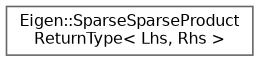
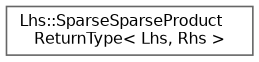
node "Eigen::SparseSparseProduct ReturnType< Lhs, Rhs >": label "Eigen::SparseSparseProduct ReturnType< Lhs, Rhs >" -> "Lhs::SparseSparseProduct ReturnType< Lhs, Rhs >"
